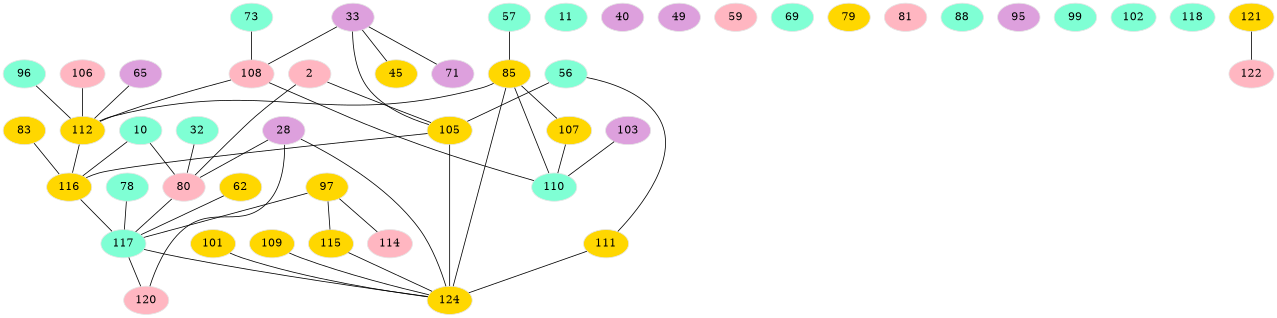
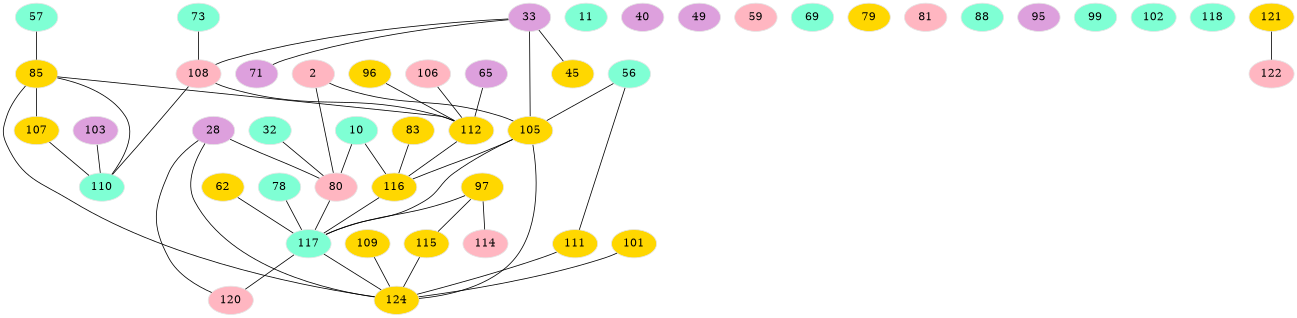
node "96": fillcolor aquamarine -> gold
edge "105" -- "117": added
